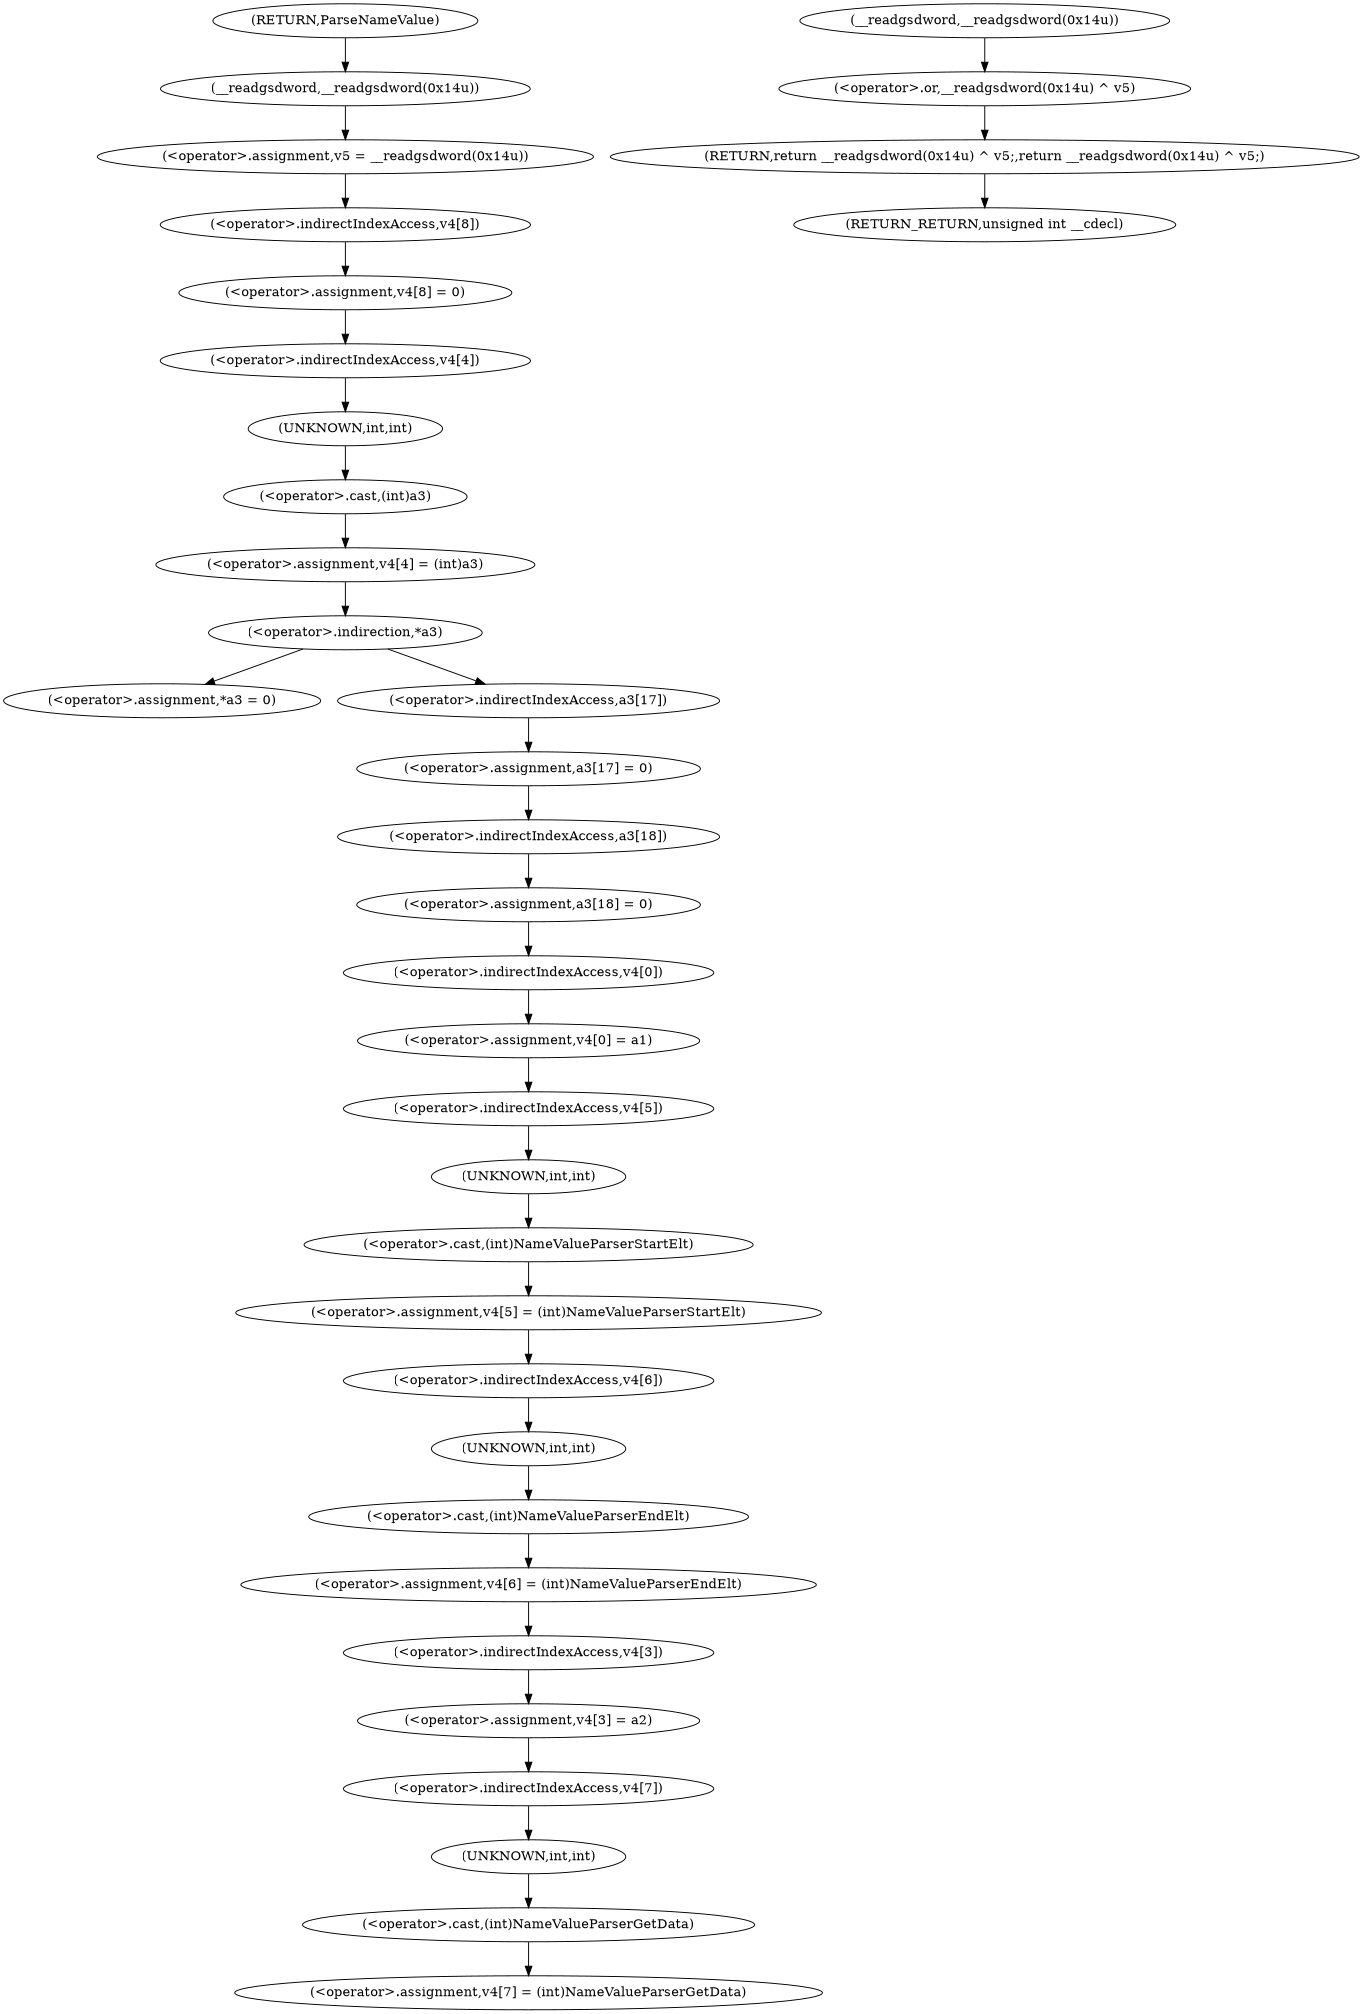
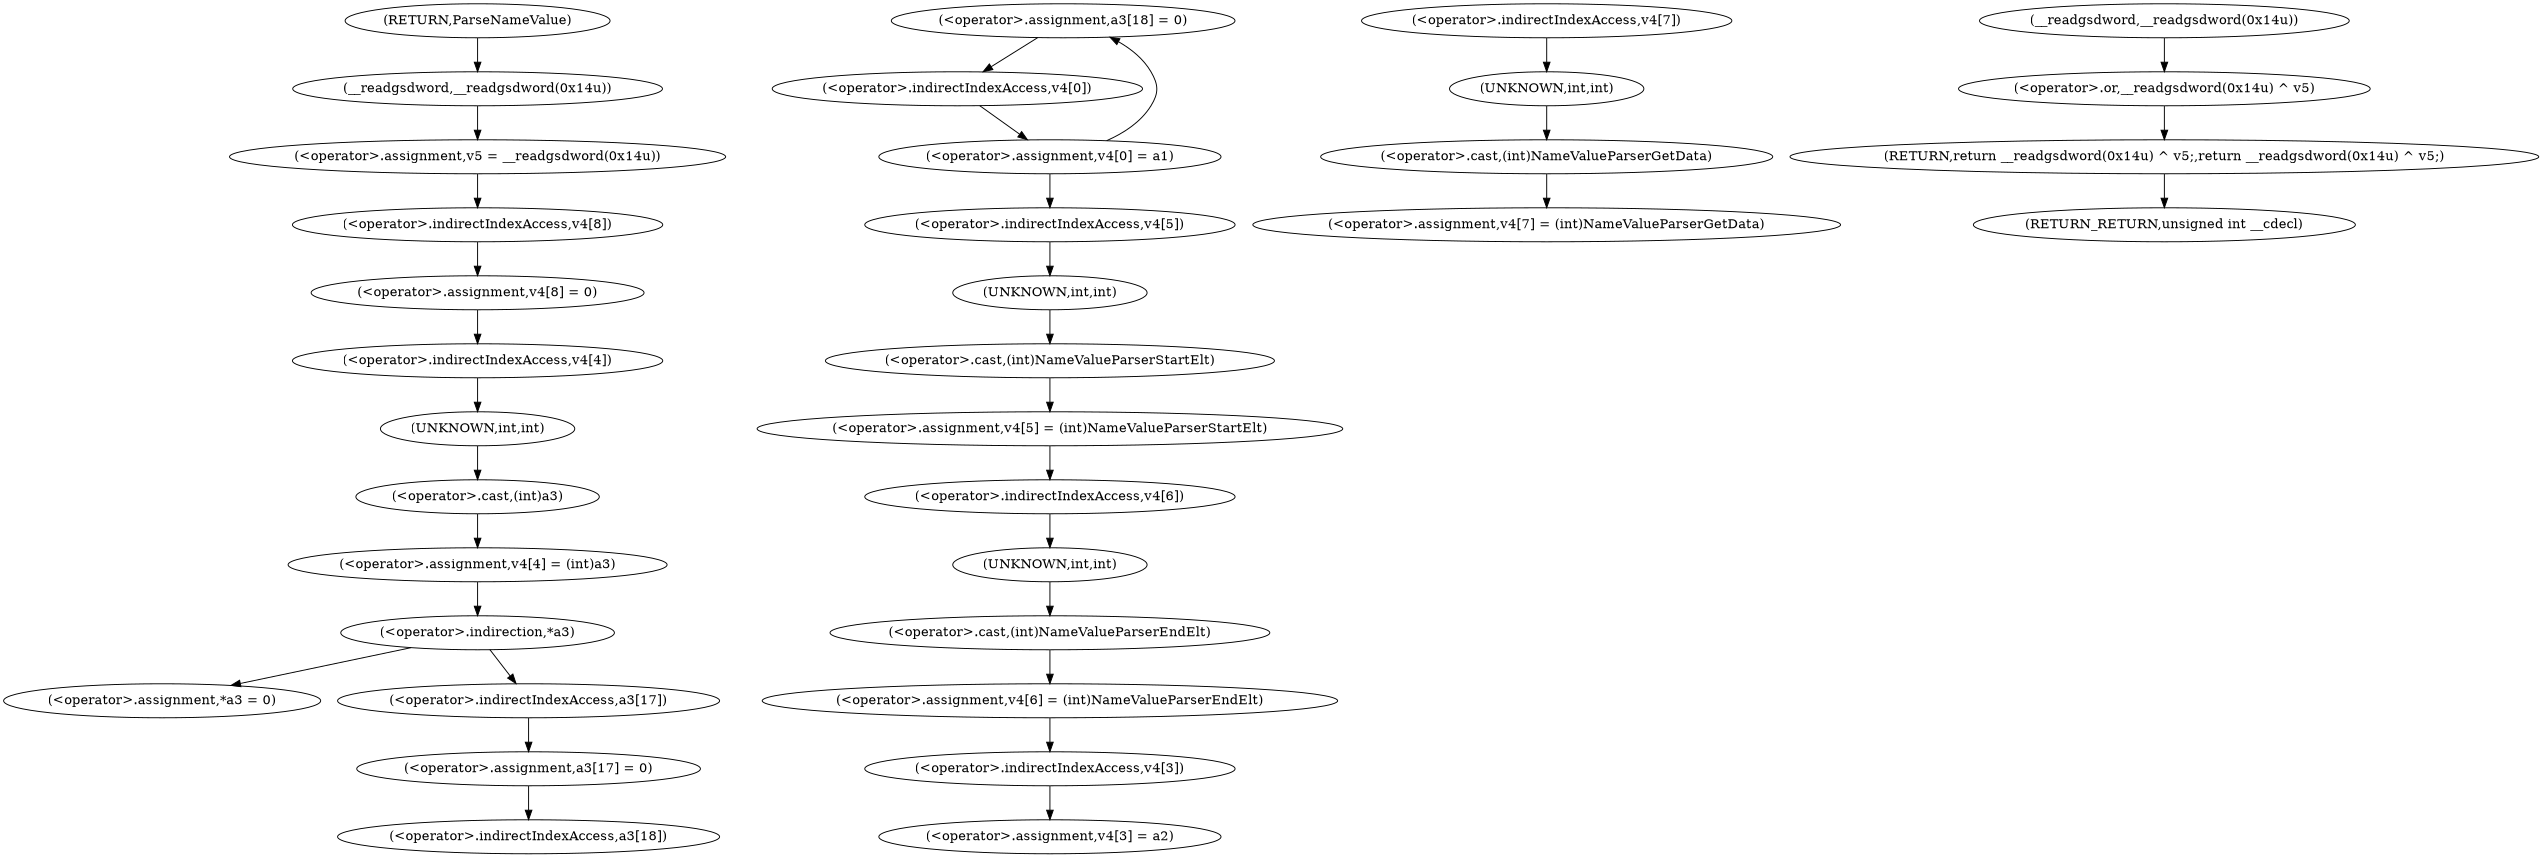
edge "(<operator>.indirectIndexAccess,a3[18])" -> "(<operator>.assignment,a3[18] = 0)": now "(<operator>.assignment,v4[0] = a1)" -> "(<operator>.assignment,a3[18] = 0)"
edge "(<operator>.assignment,v4[3] = a2)" -> "(<operator>.indirectIndexAccess,v4[7])": removed
